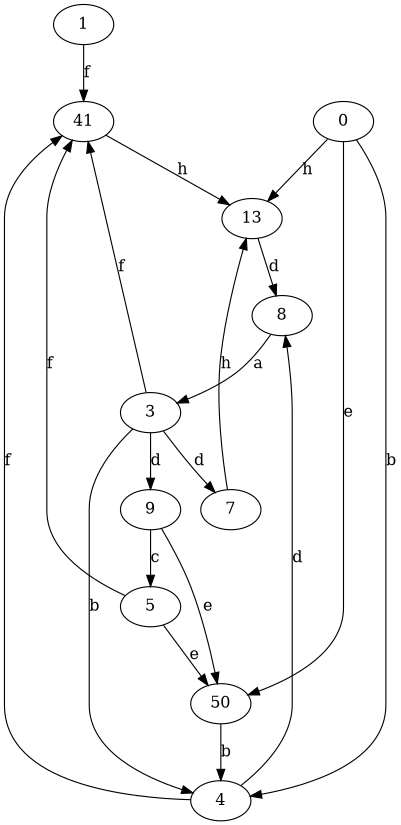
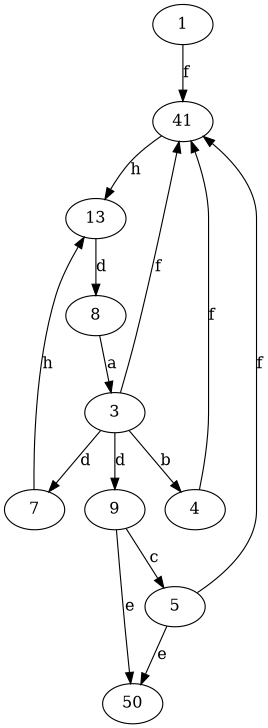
node "0": removed
edge "4" -> "8": removed, label "d"
edge "50" -> "4": removed, label "b"
